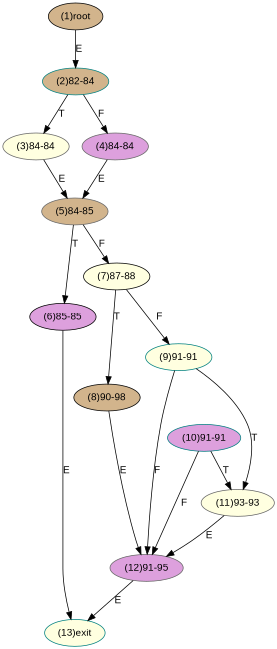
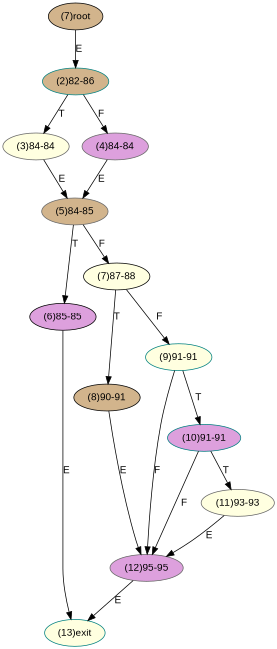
node "(1)root": label "(1)root" -> "(7)root"
node "(2)82-84": label "(2)82-84" -> "(2)82-86"
node "(8)90-98": label "(8)90-98" -> "(8)90-91"
edge "(9)91-91" -> "(11)93-93": now "(9)91-91" -> "(10)91-91"
node "(12)91-95": label "(12)91-95" -> "(12)95-95"
